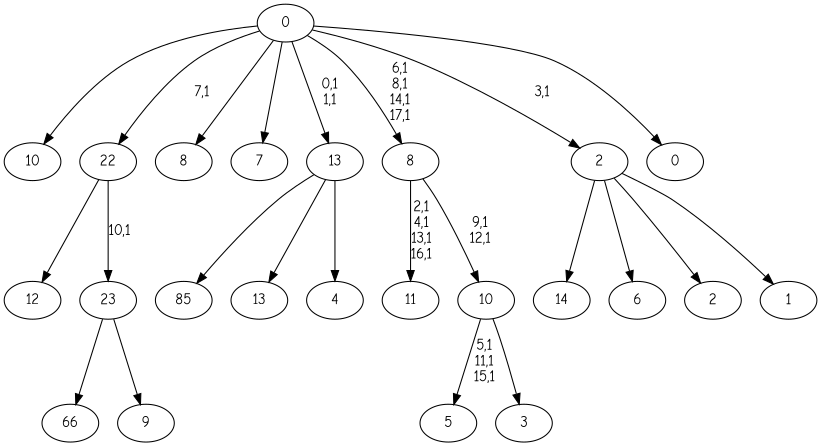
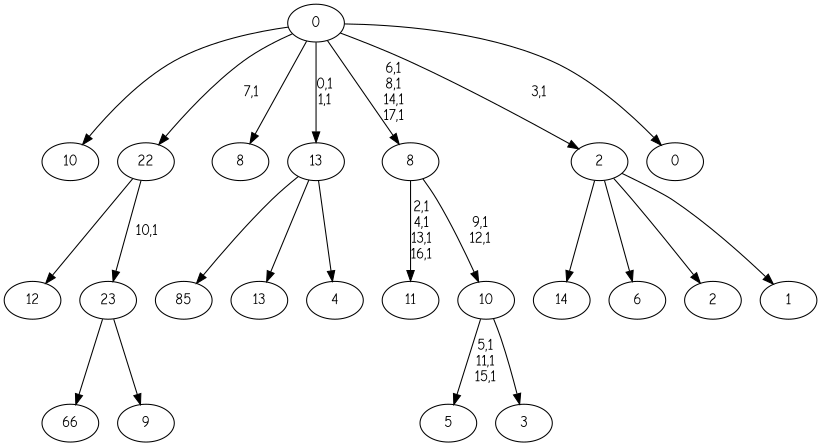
node "7": removed
